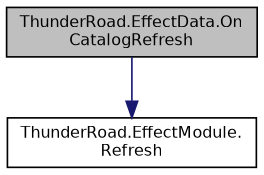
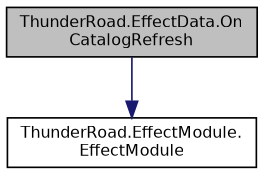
node "ThunderRoad.EffectModule. Refresh": label "ThunderRoad.EffectModule. Refresh" -> "ThunderRoad.EffectModule. EffectModule"
